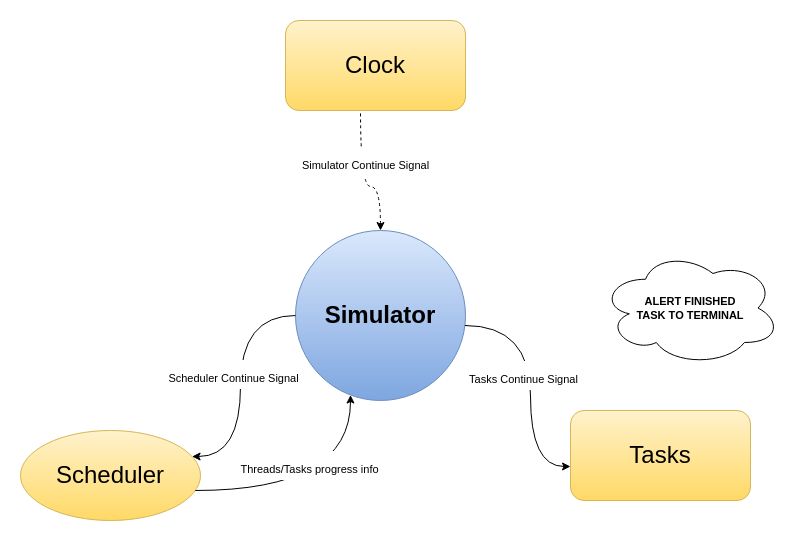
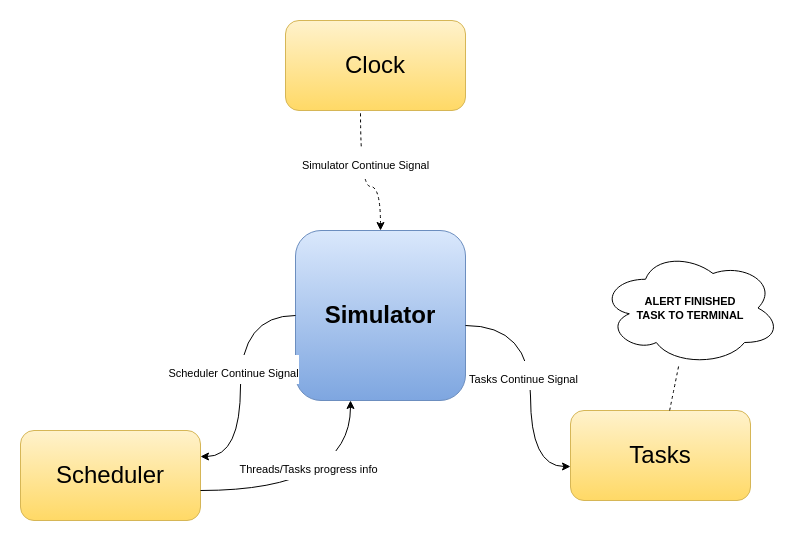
node "Simulator": shape ellipse -> rounded rectangle
edge "ALERT FINISHED TASK TO TERMINAL" -- "Tasks": added
node "Scheduler": shape ellipse -> rounded rectangle
